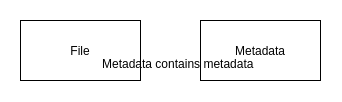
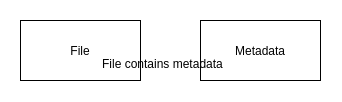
node "Metadata contains metadata": label "Metadata contains metadata" -> "File contains metadata"
